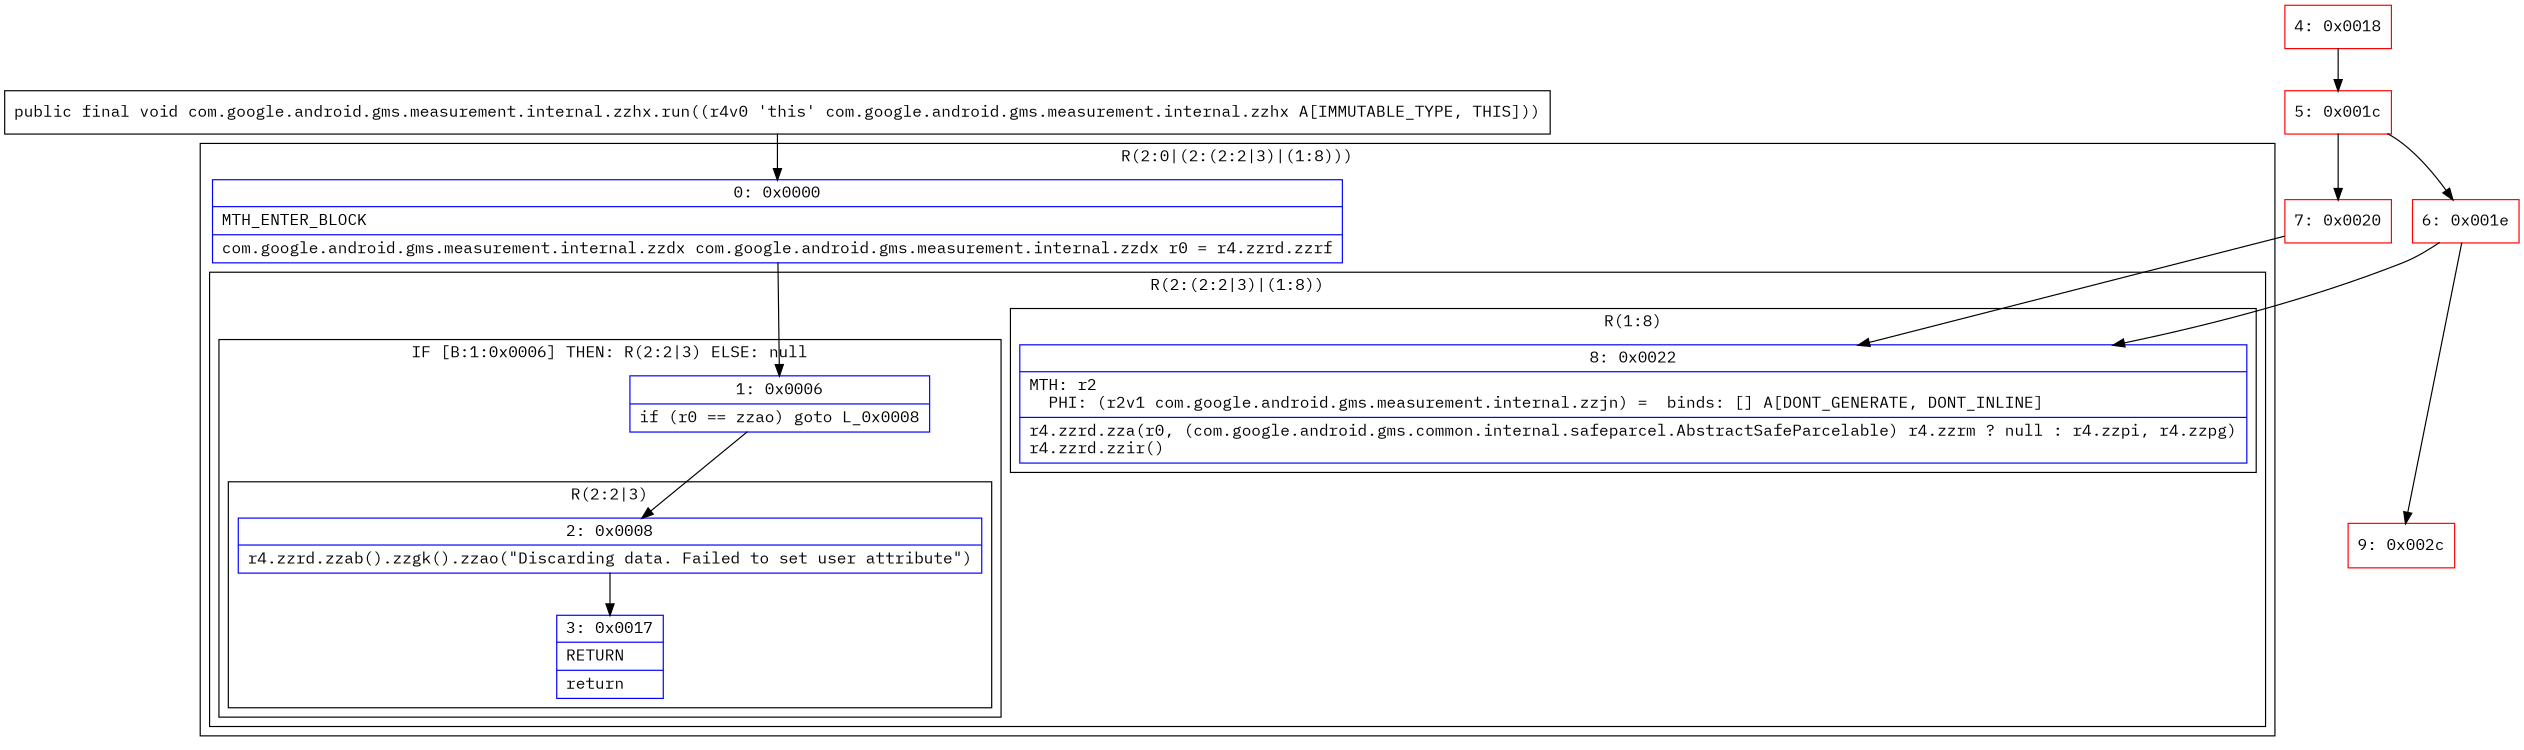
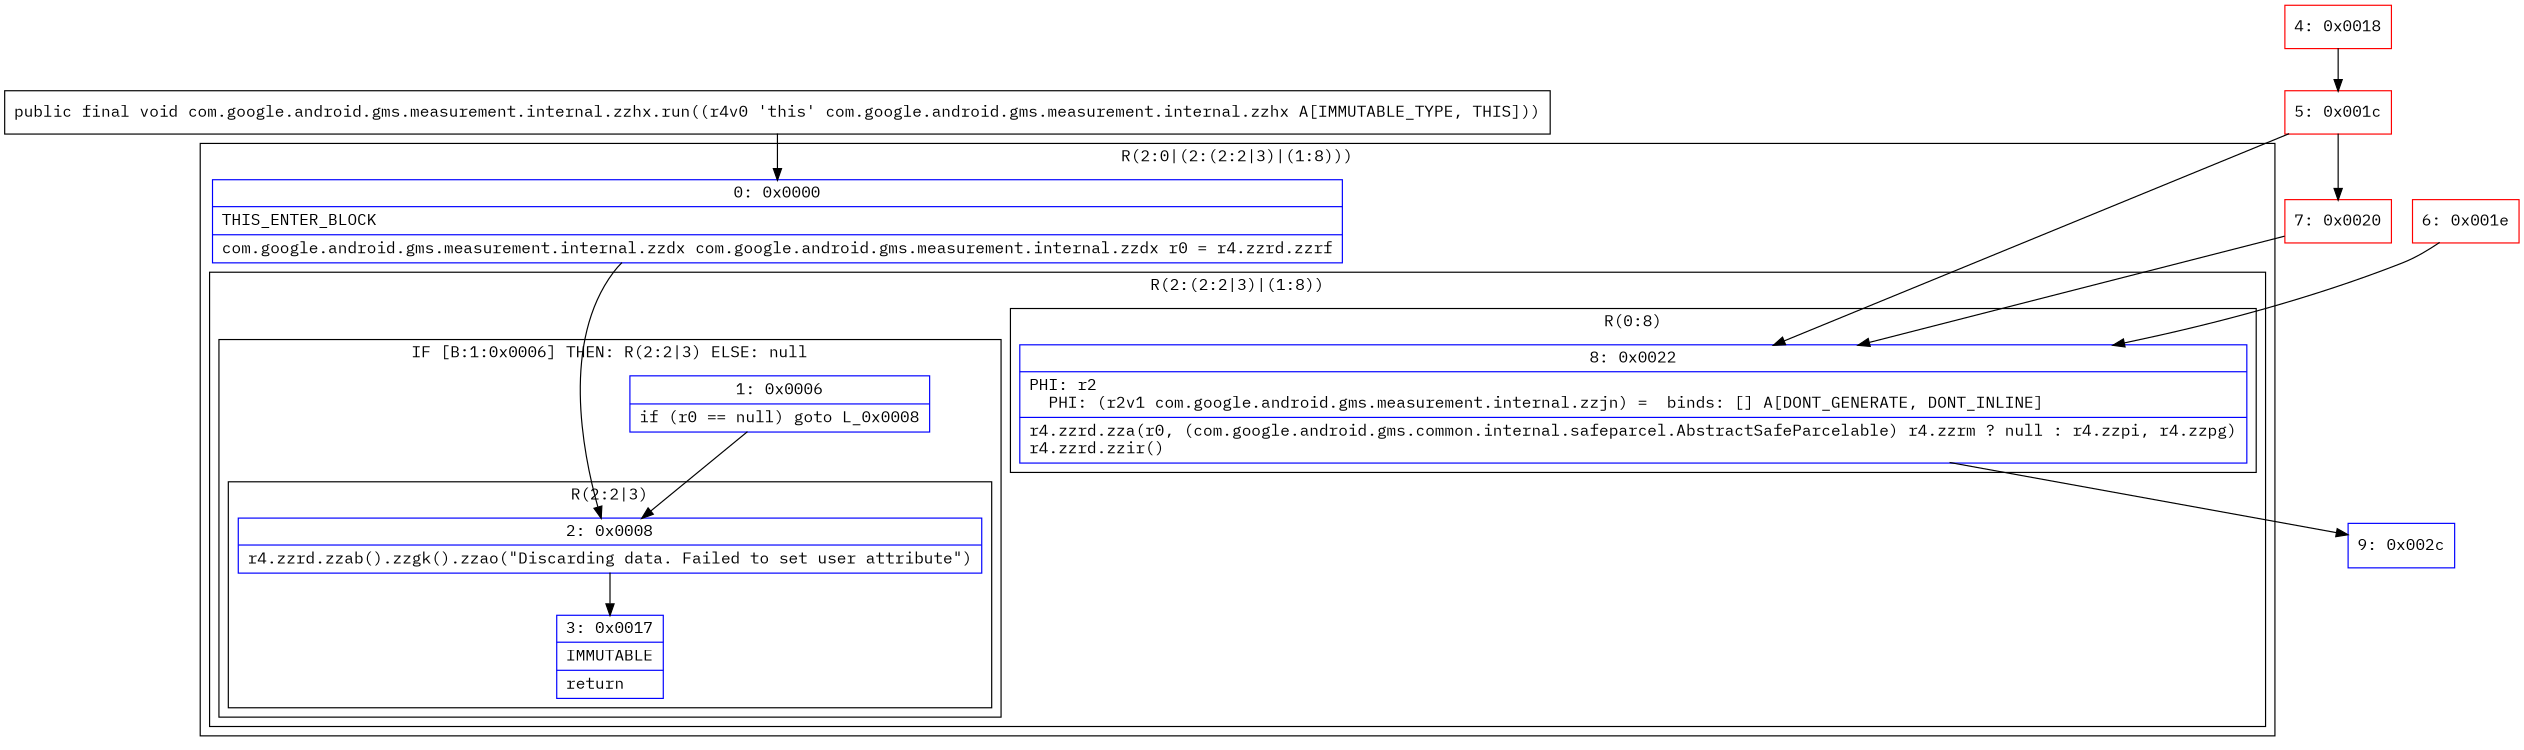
edge "5: 0x001c" -> "6: 0x001e": now "5: 0x001c" -> "8: 0x0022"
node "0: 0x0000": text "MTH_ENTER_BLOCK" -> "THIS_ENTER_BLOCK"
edge "0: 0x0000" -> "1: 0x0006": now "0: 0x0000" -> "2: 0x0008"
cluster "R(1:8)": label "R(1:8)" -> "R(0:8)"
edge "6: 0x001e" -> "9: 0x002c": now "8: 0x0022" -> "9: 0x002c"
node "8: 0x0022": text "MTH: r2" -> "PHI: r2"
node "1: 0x0006": text "if (r0 == zzao) goto L_0x0008" -> "if (r0 == null) goto L_0x0008"
node "9: 0x002c": color red -> blue
node "3: 0x0017": text "RETURN" -> "IMMUTABLE"
